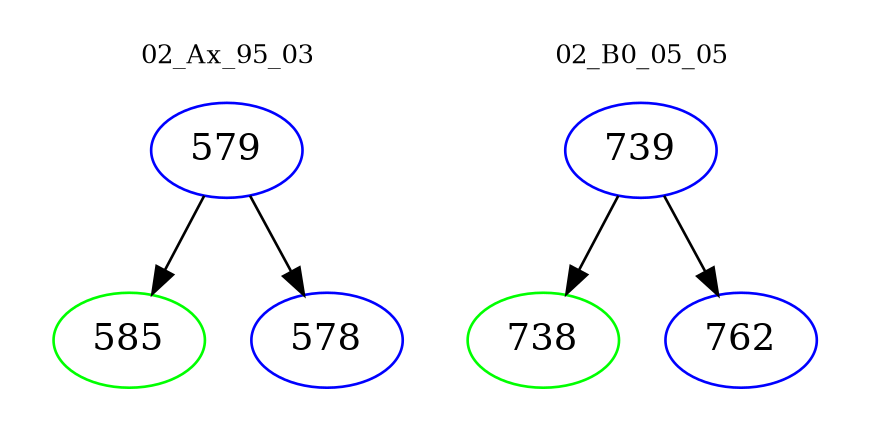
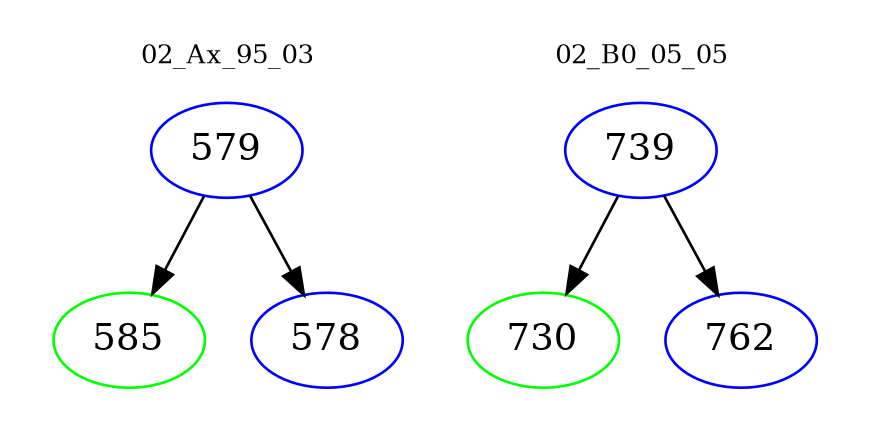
node "738": label "738" -> "730"
